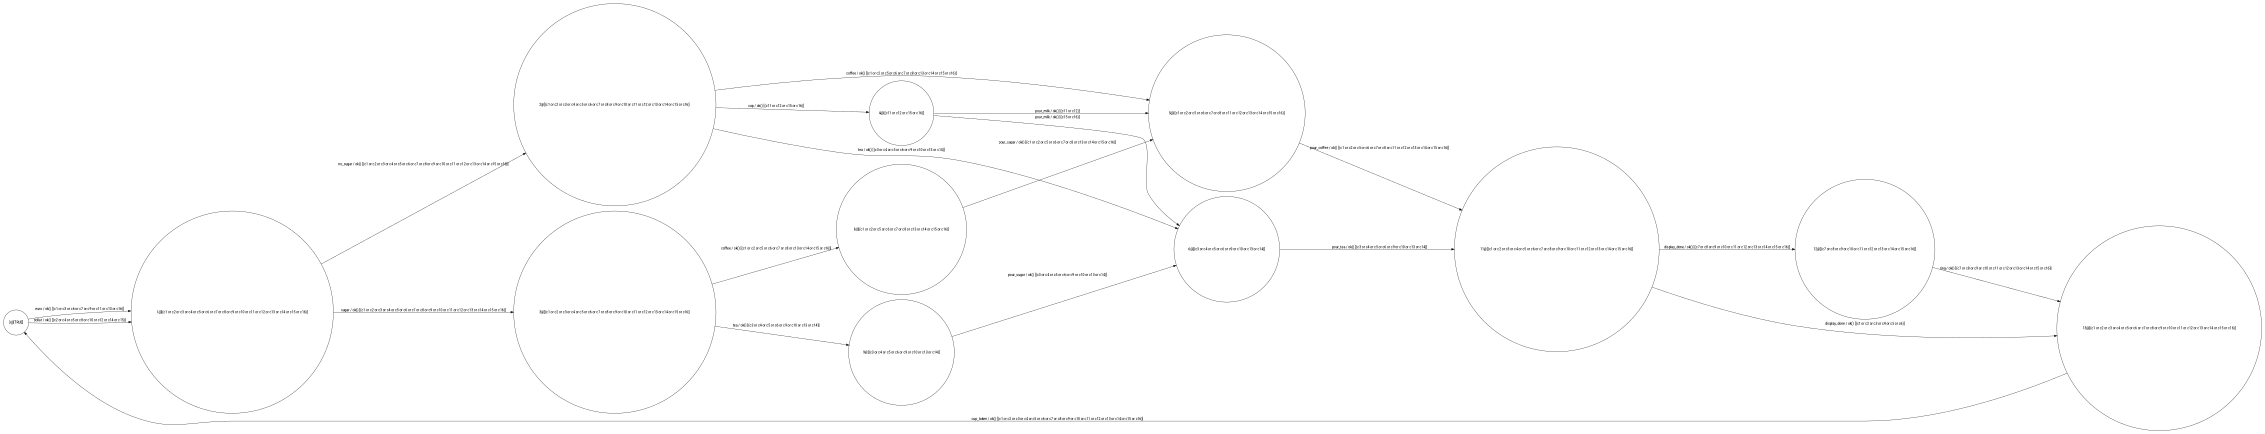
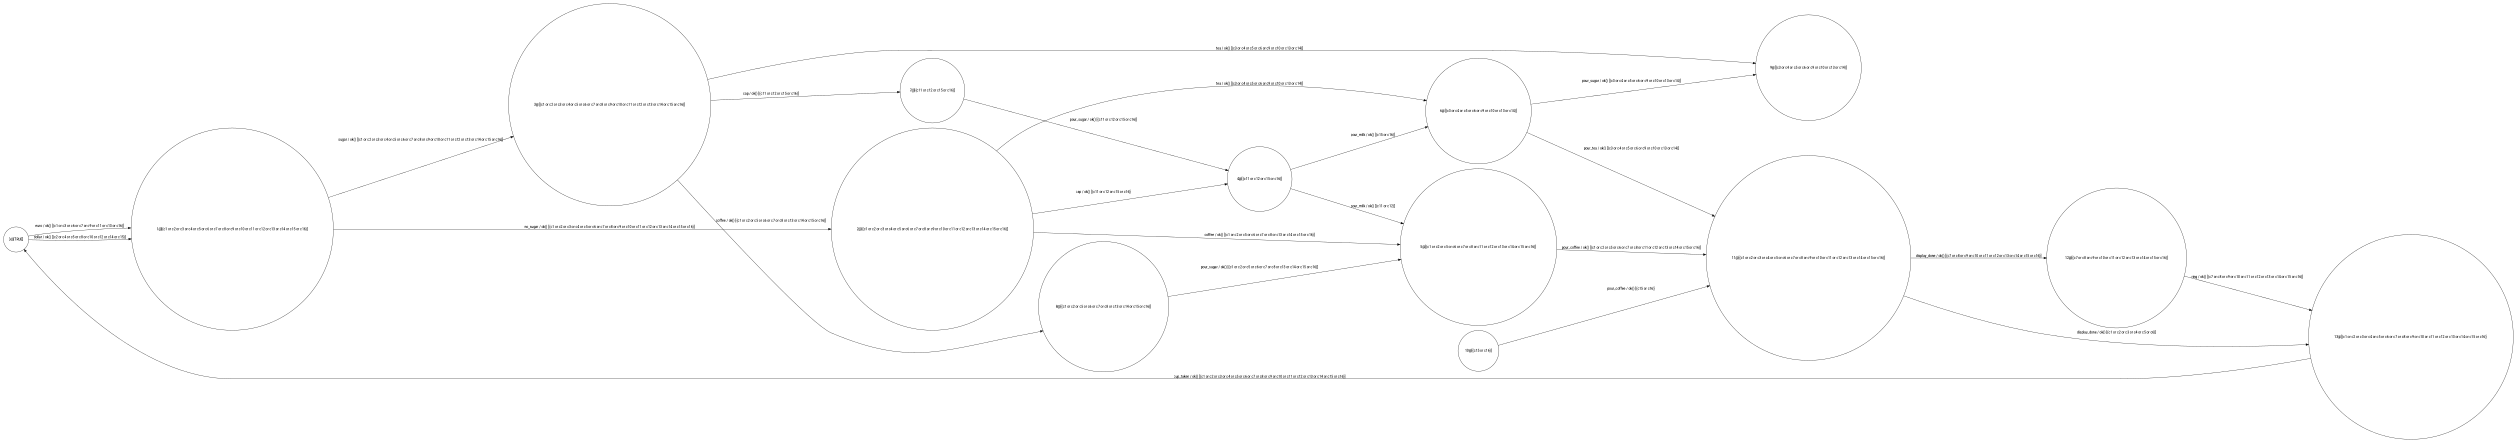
node "7@[(c11 or c12 or c15 or c16)]": added
edge "9@[(c3 or c4 or c5 or c6 or c9 or c10 or c13 or c14)]" -> "6@[(c3 or c4 or c5 or c6 or c9 or c10 or c13 or c14)]": reversed
node "10@[(c15 or c16)]": added
